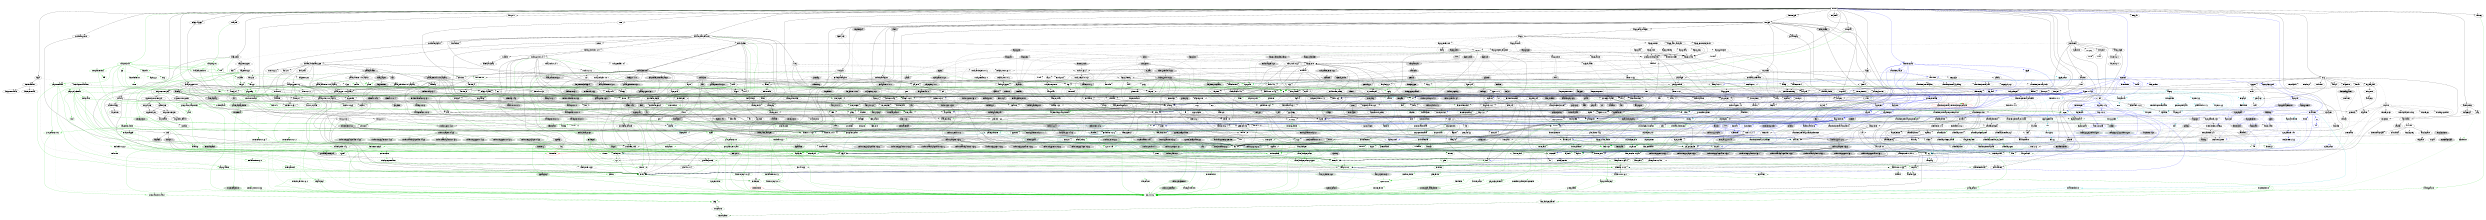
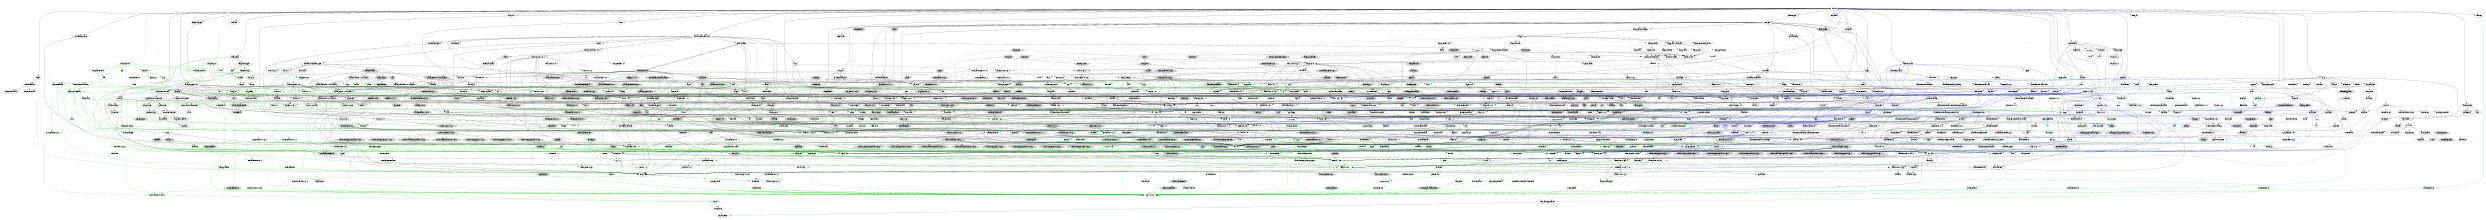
node "secp": label "secp" -> "quote"
